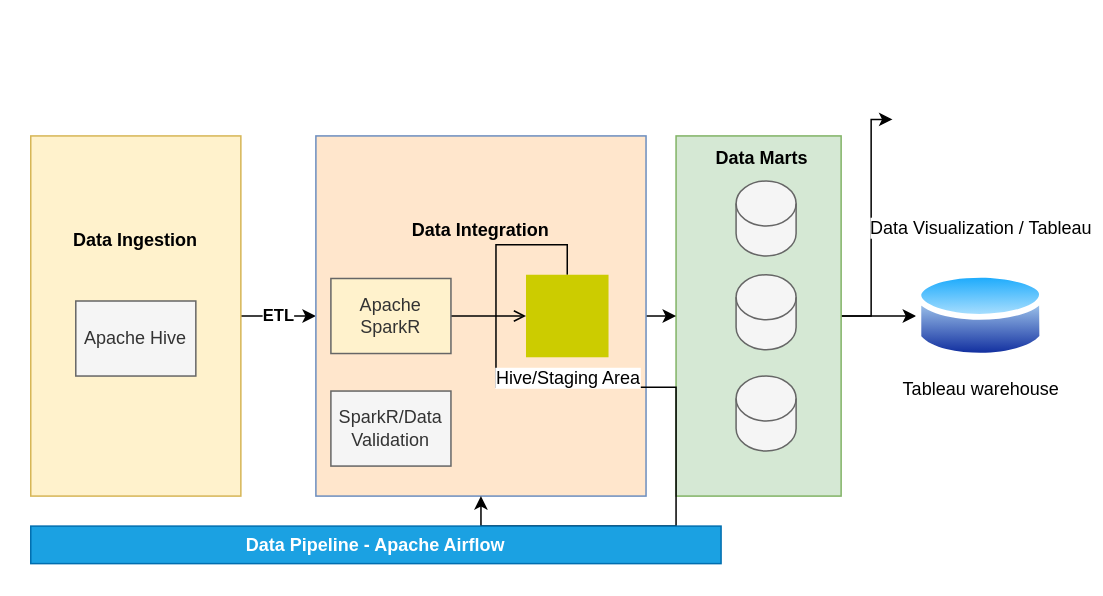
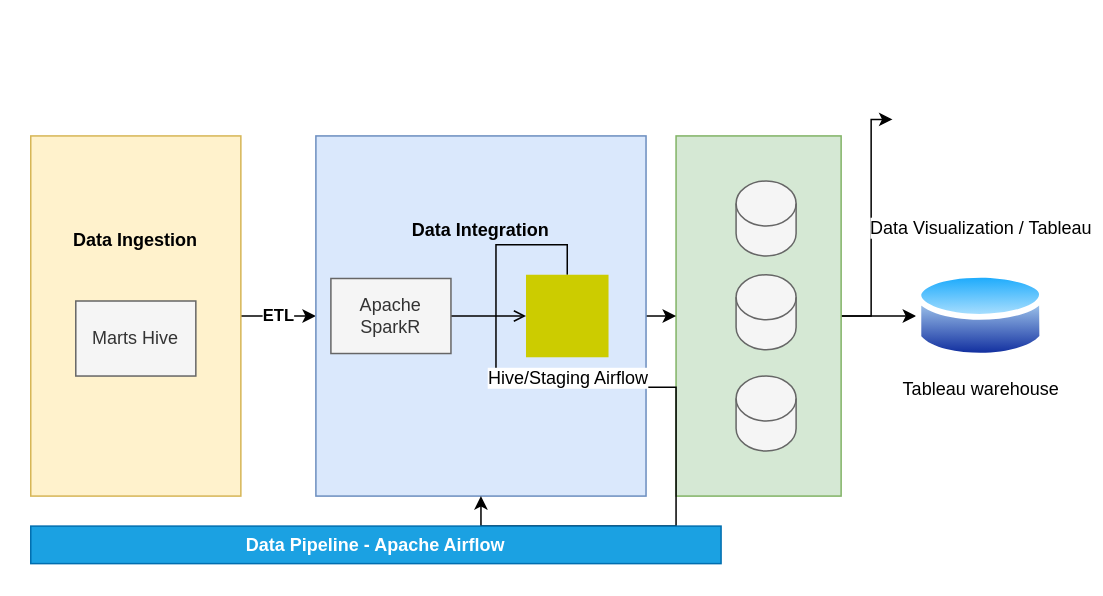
node "Data Marts": removed
node "Apache SparkR": fillcolor #fff2cc -> #f5f5f5
node "Data Integration": fillcolor #ffe6cc -> #dae8fc
node "Apache Hive": label "Apache Hive" -> "Marts Hive"
node "Hive/Staging Area": label "Hive/Staging Area" -> "Hive/Staging Airflow"
node "SparkR/Data Validation": removed
